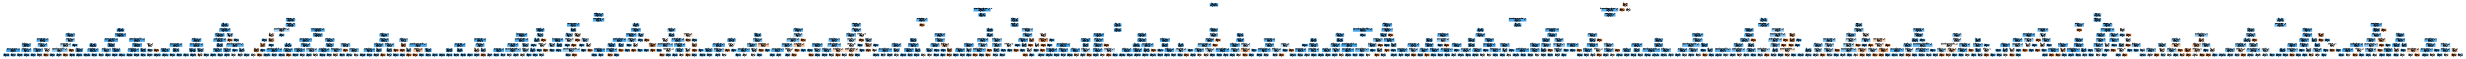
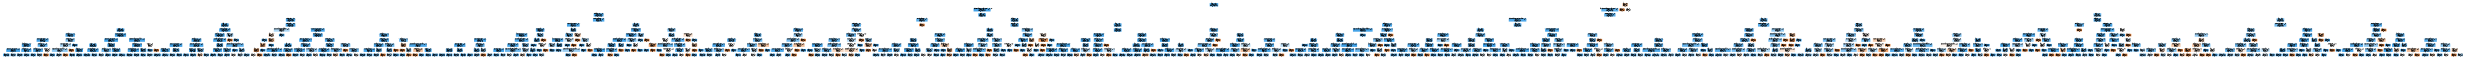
node "date <= 47.0 gini = 0.161 samples = 34 value = [3, 31]": fillcolor #e5813955 -> #399de5e6
node "gini = 0.235 samples = 140 value = [19, 121]": fillcolor #399de5d7 -> #e58139aa
